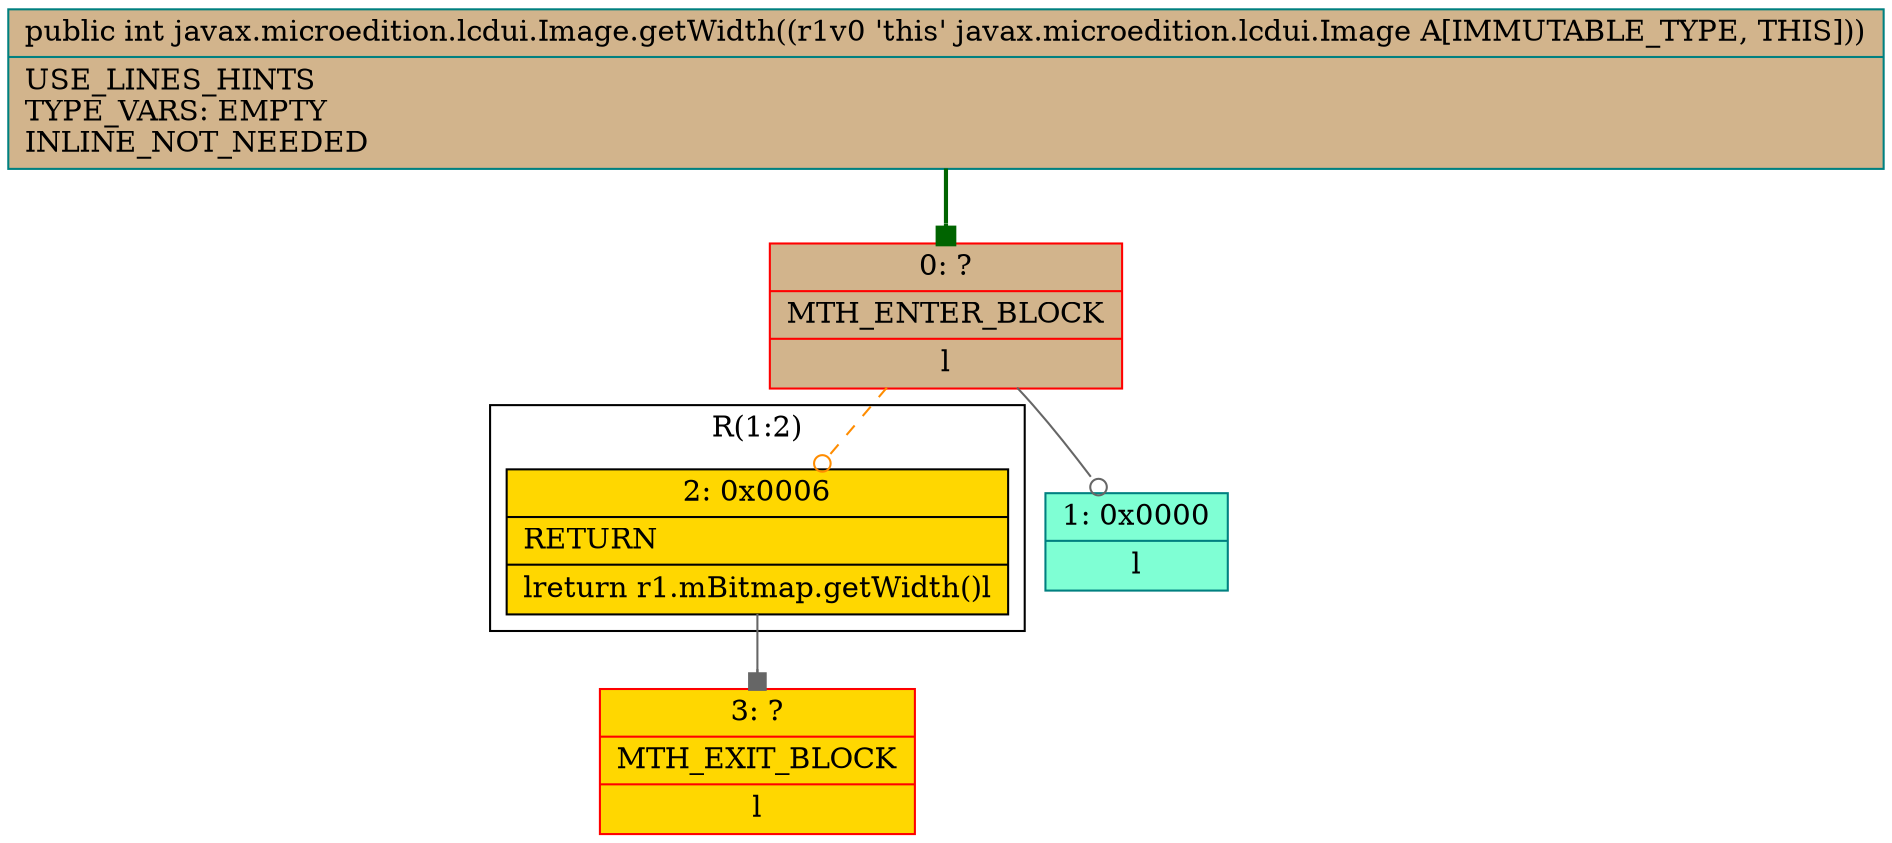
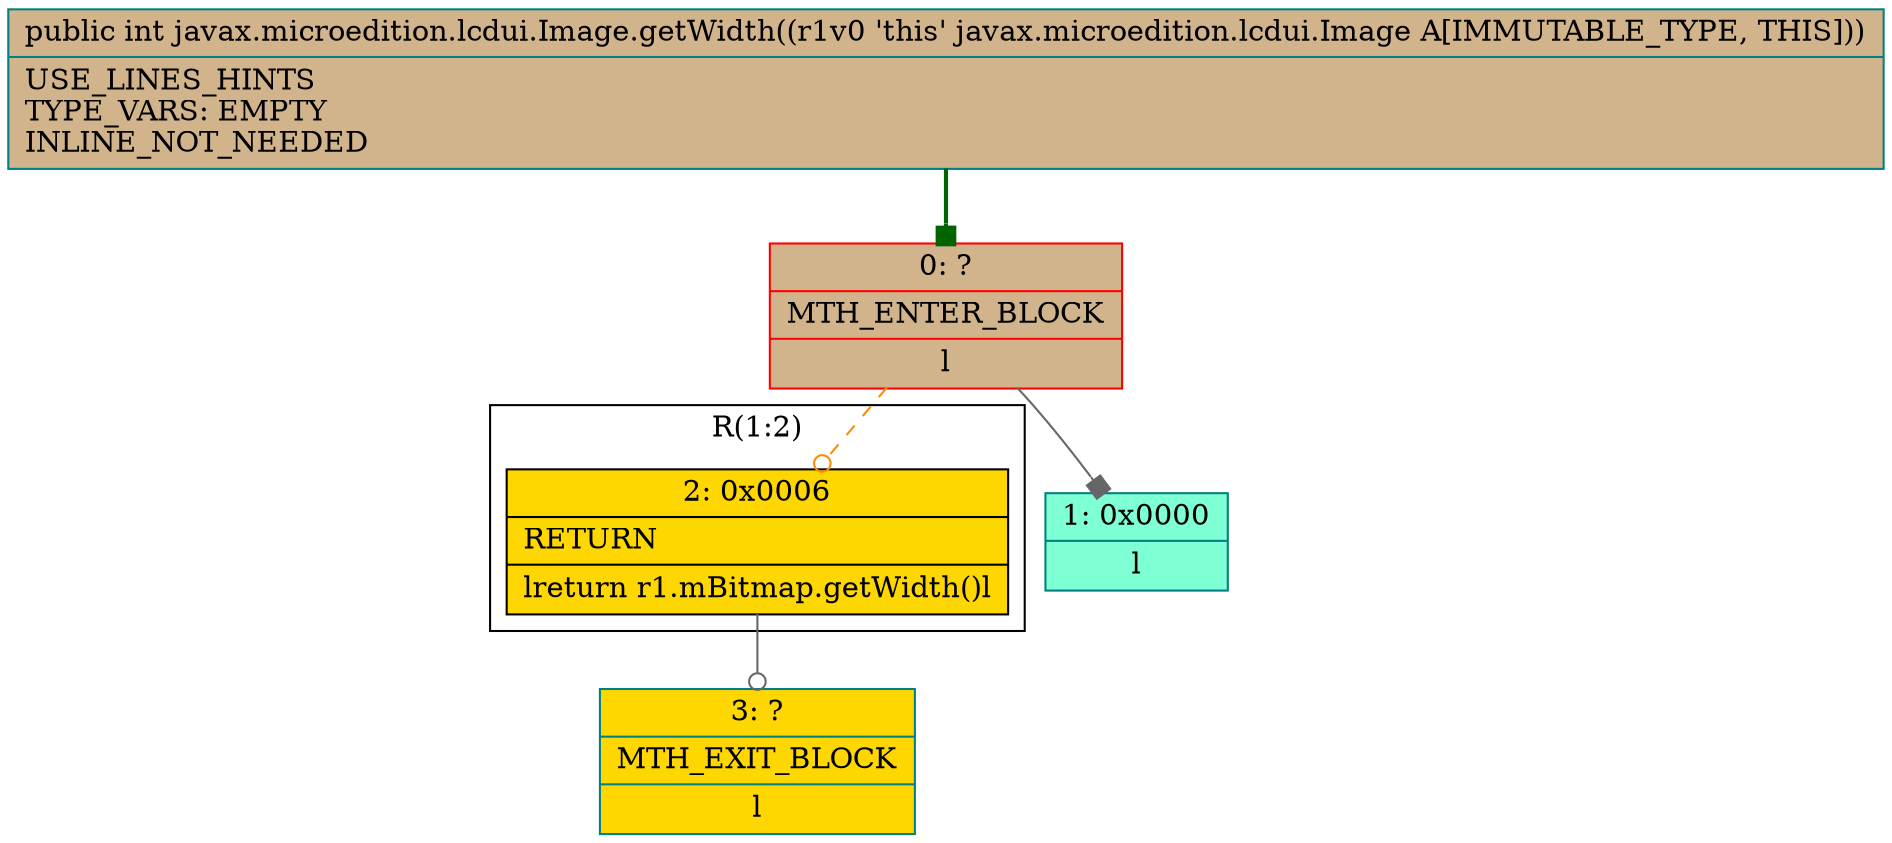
edge "0: ?" -> "1: 0x0000": arrowhead odot -> box
edge "2: 0x0006" -> "3: ?": arrowhead box -> odot
node "3: ?": color red -> teal
